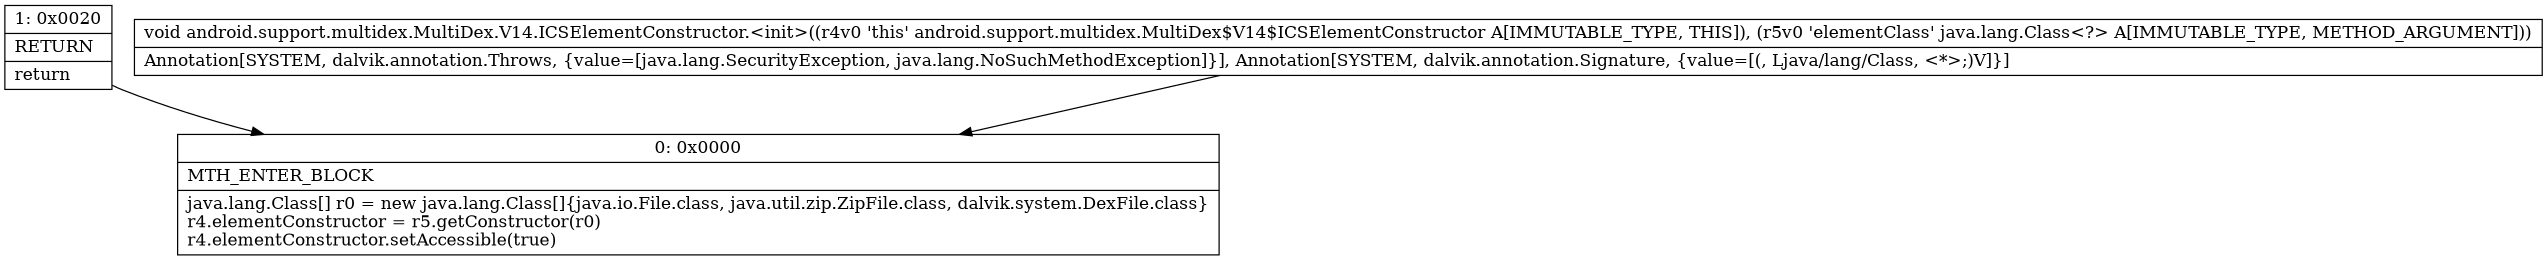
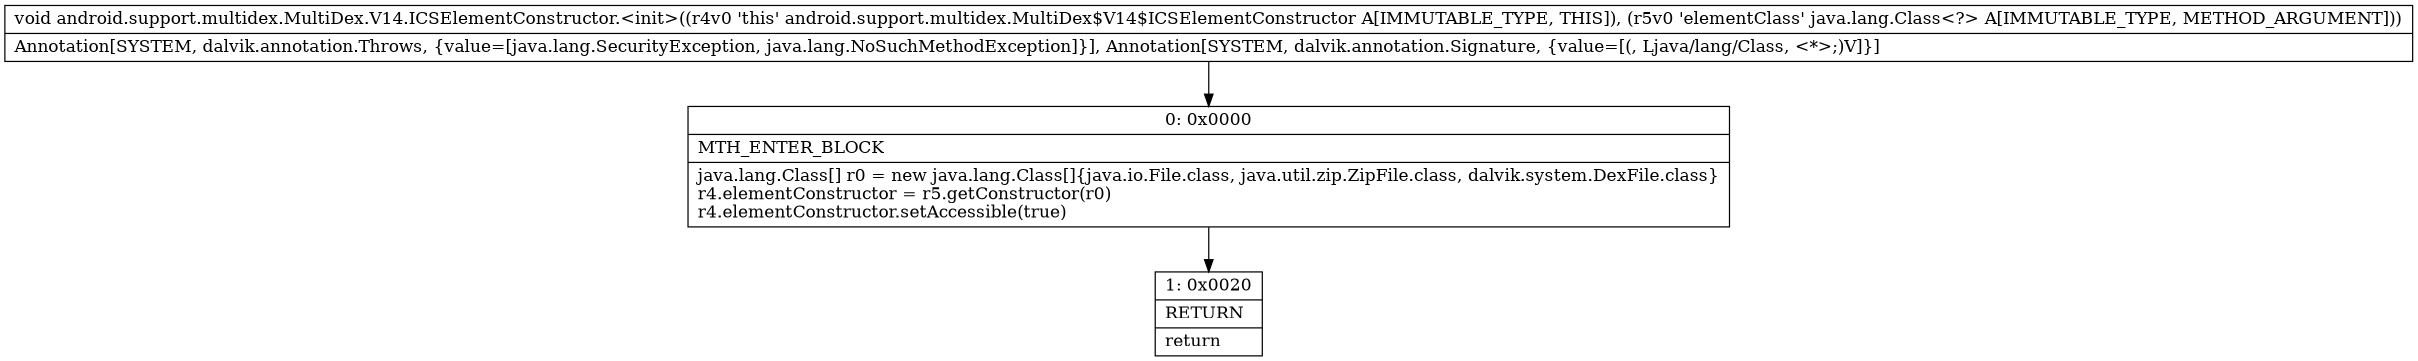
edge "1: 0x0020" -> "0: 0x0000": reversed
